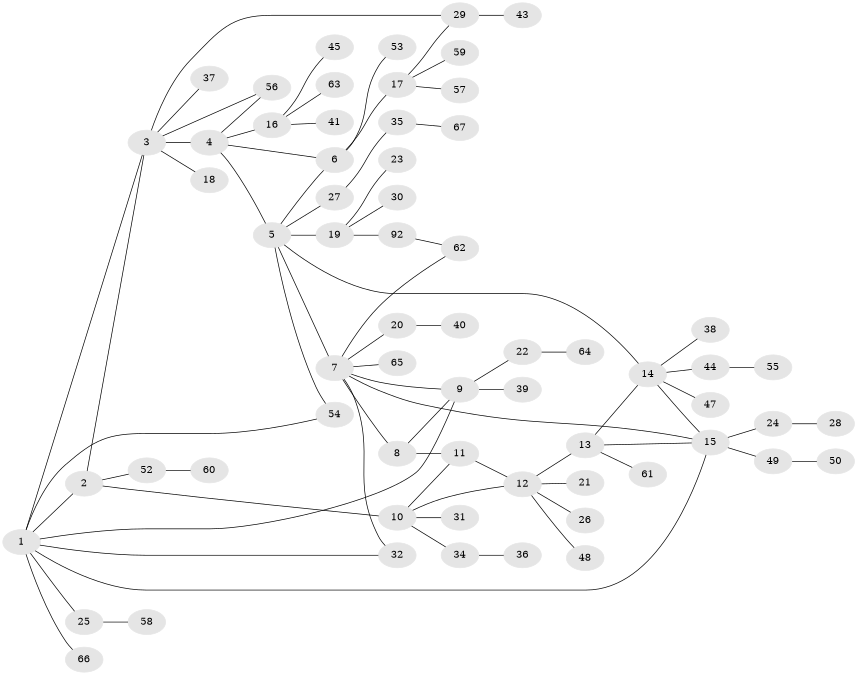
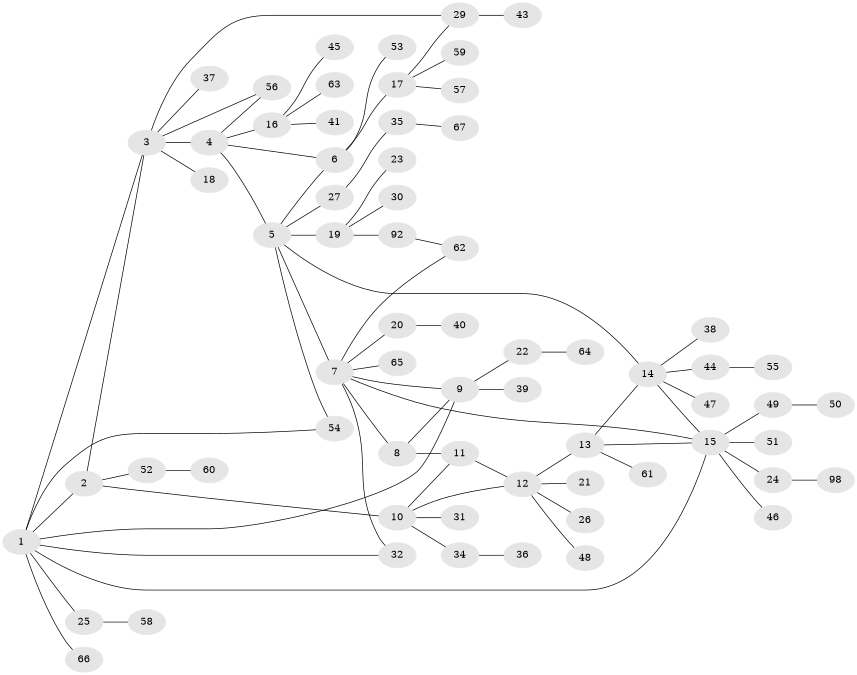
node "28": label "28" -> "98"
node "51": added
node "46": added
